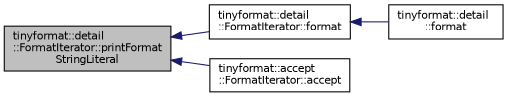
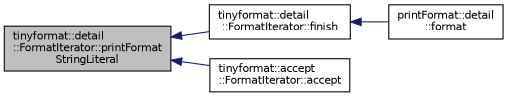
node "tinyformat::detail ::FormatIterator::format": label "tinyformat::detail ::FormatIterator::format" -> "tinyformat::detail ::FormatIterator::finish"
node "tinyformat::detail ::format": label "tinyformat::detail ::format" -> "printFormat::detail ::format"
